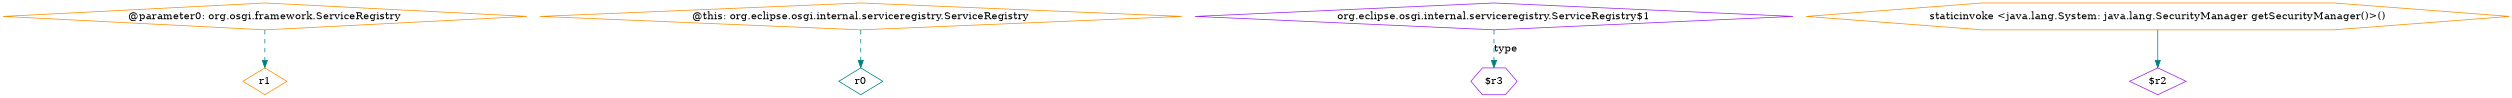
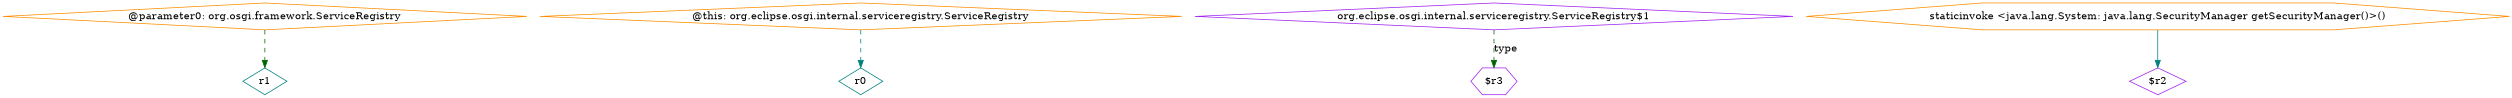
edge "@parameter0: org.osgi.framework.ServiceRegistry" -> "r1": color teal -> darkgreen
edge "org.eclipse.osgi.internal.serviceregistry.ServiceRegistry$1" -> "$r3": color teal -> darkgreen
node "r1": color darkorange -> teal
